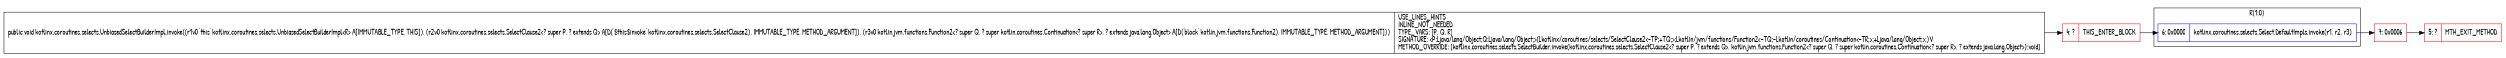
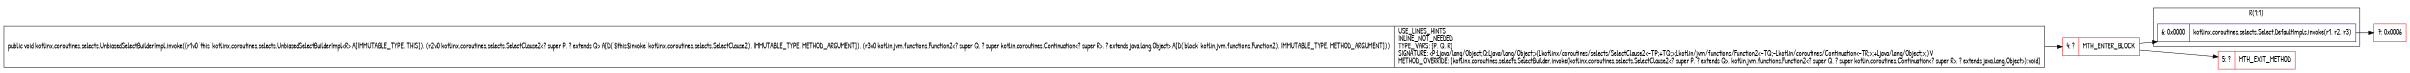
cluster "R(1:0)": label "R(1:0)" -> "R(1:1)"
node "4: ?": text "THIS_ENTER_BLOCK" -> "MTH_ENTER_BLOCK"
edge "7: 0x0006" -> "5: ?": now "4: ?" -> "5: ?"
